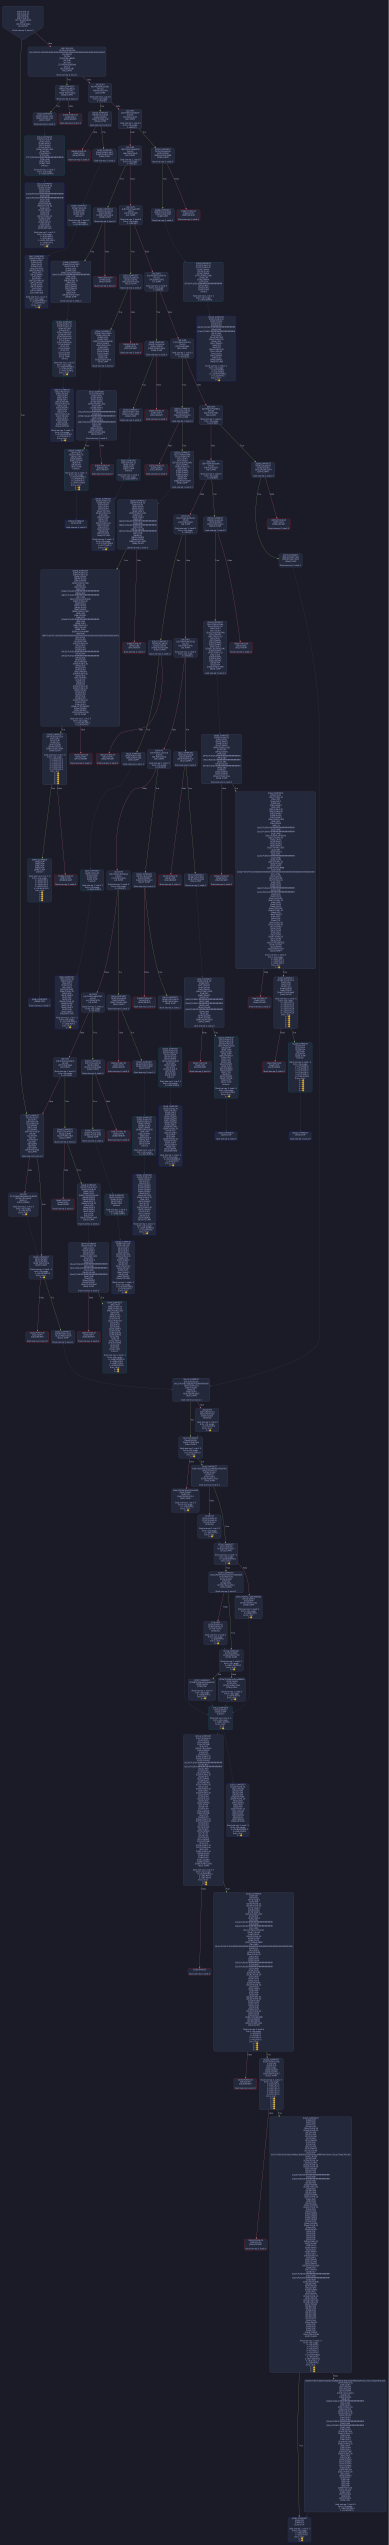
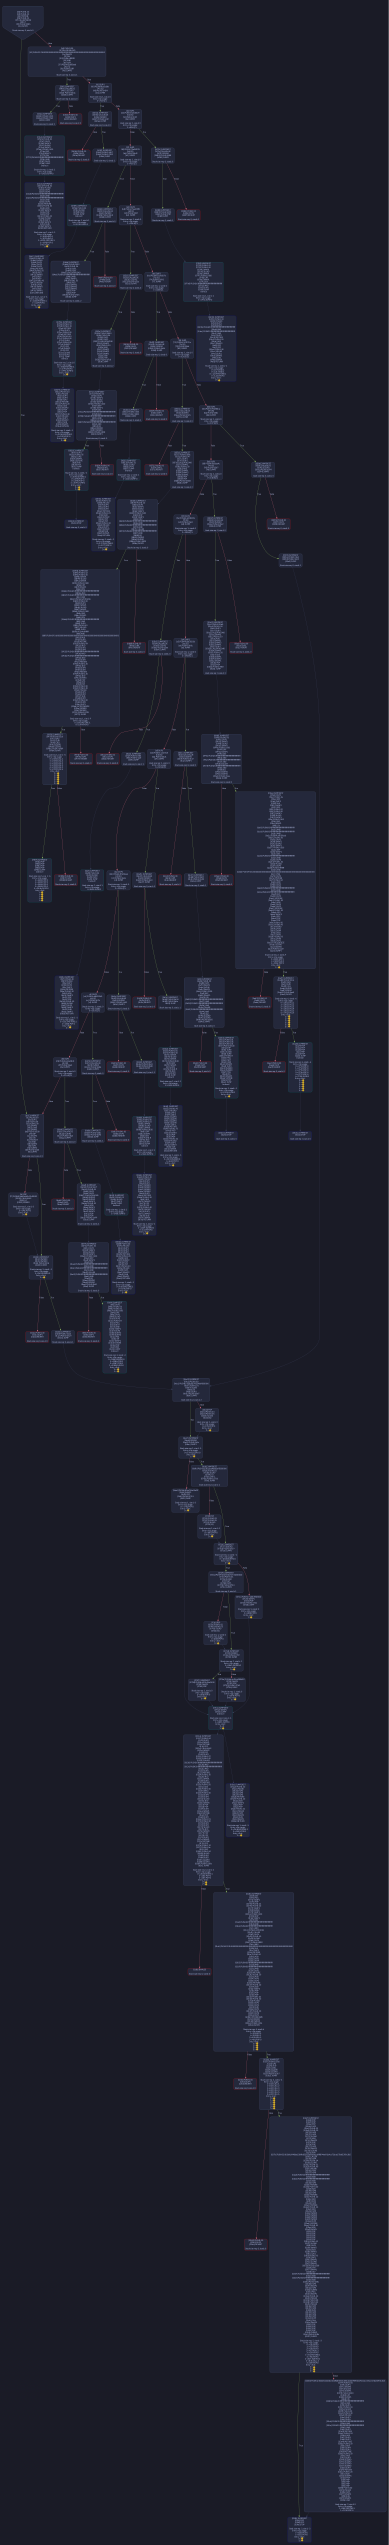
node "[058c] JUMPDEST [058d] STOP Stack size req: 0, sizeΔ: 0": removed
